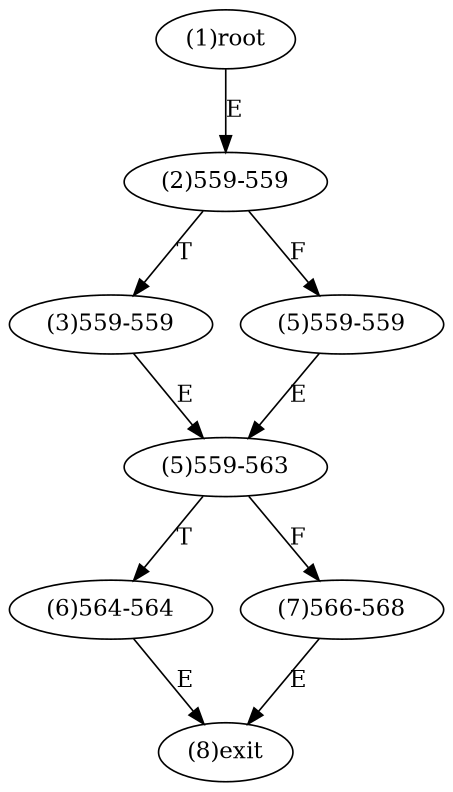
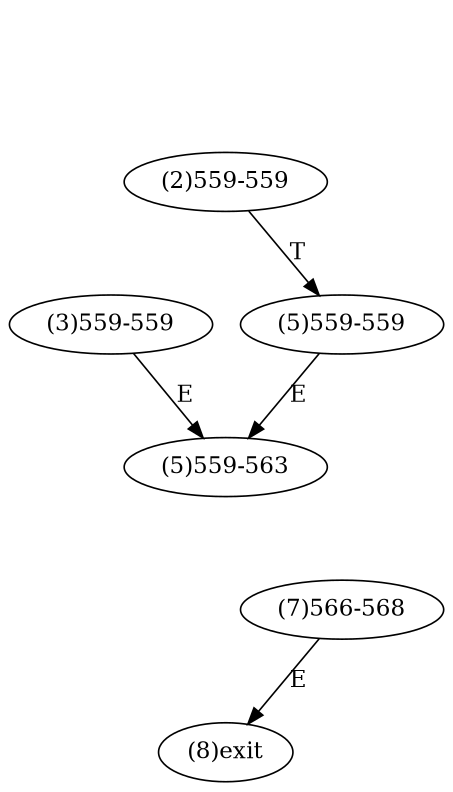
node "(1)root": removed
edge "(2)559-559" -> "(3)559-559": removed, label "T"
edge "(2)559-559" -> "(5)559-559": label "F" -> "T"
edge "(5)559-563" -> "(7)566-568": removed, label "F"
node "(6)564-564": removed
